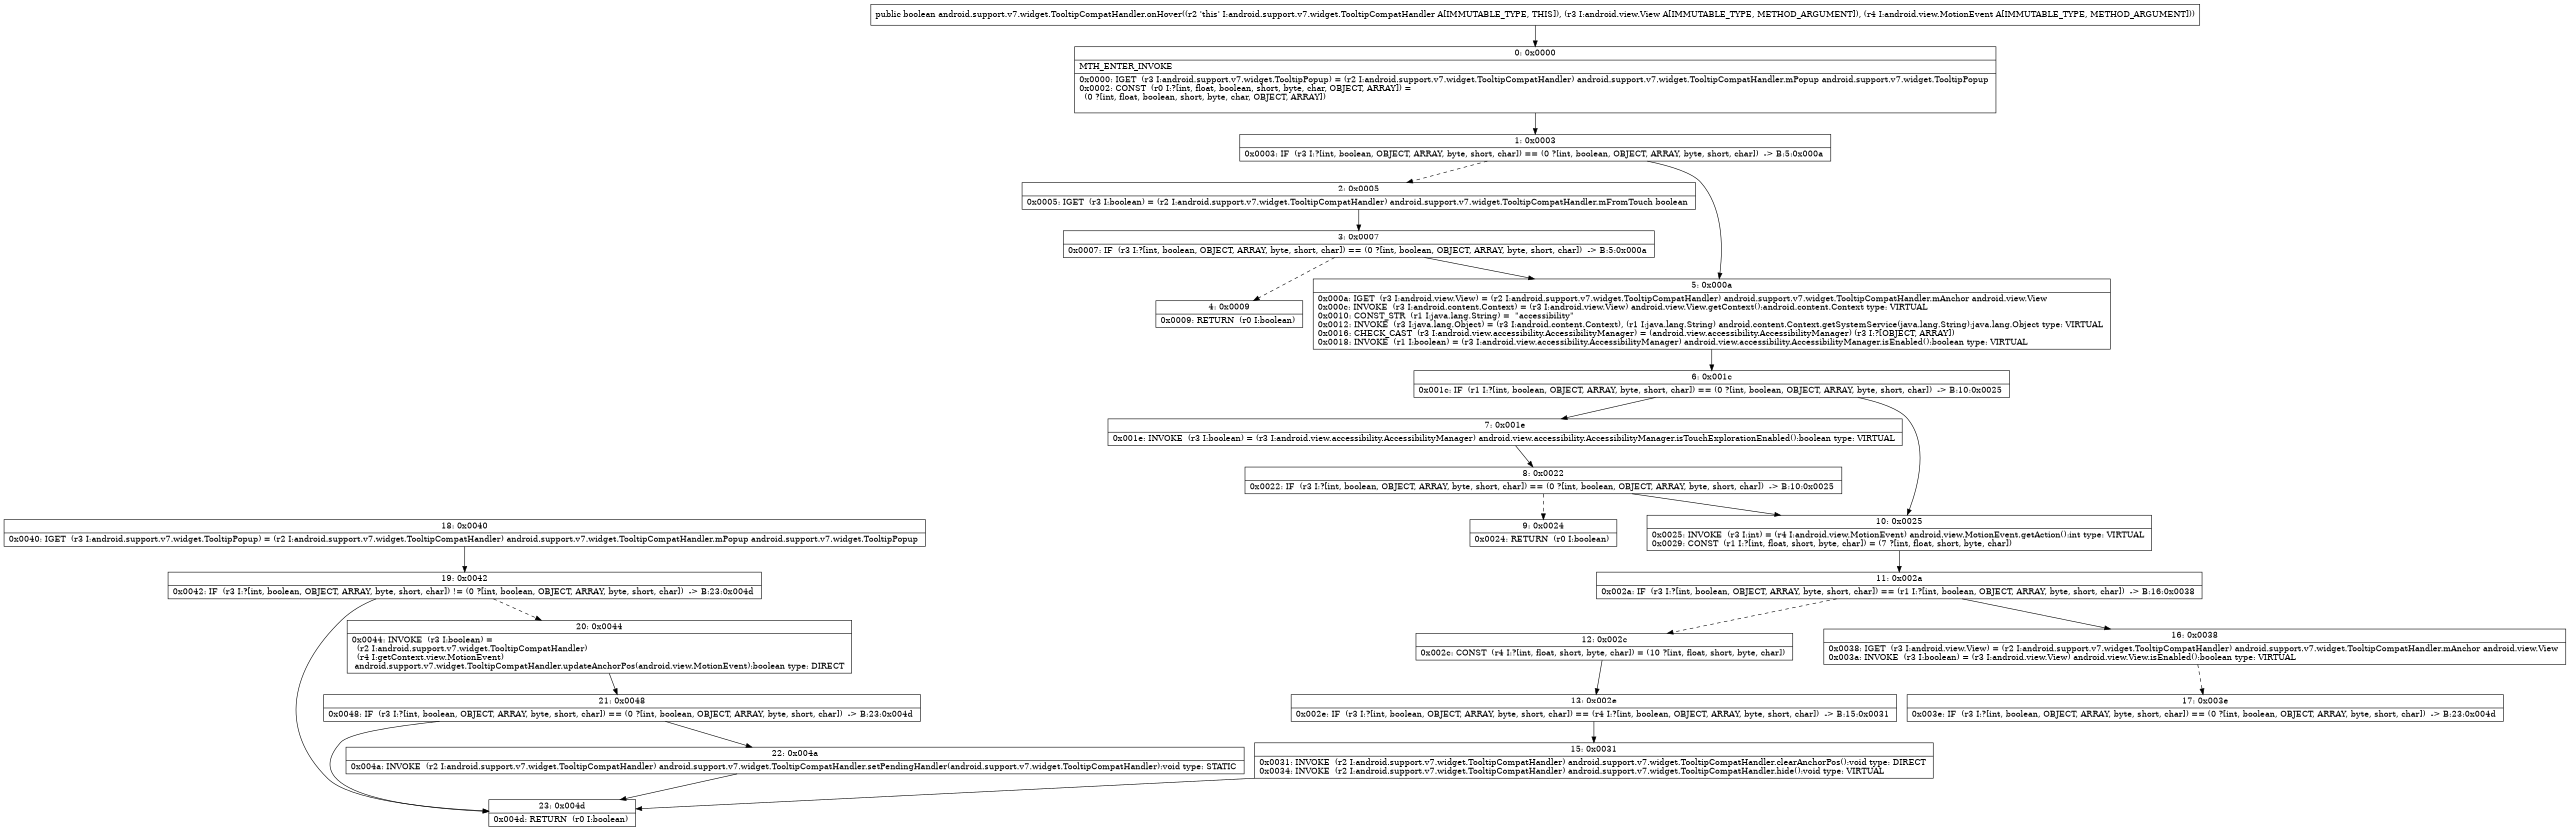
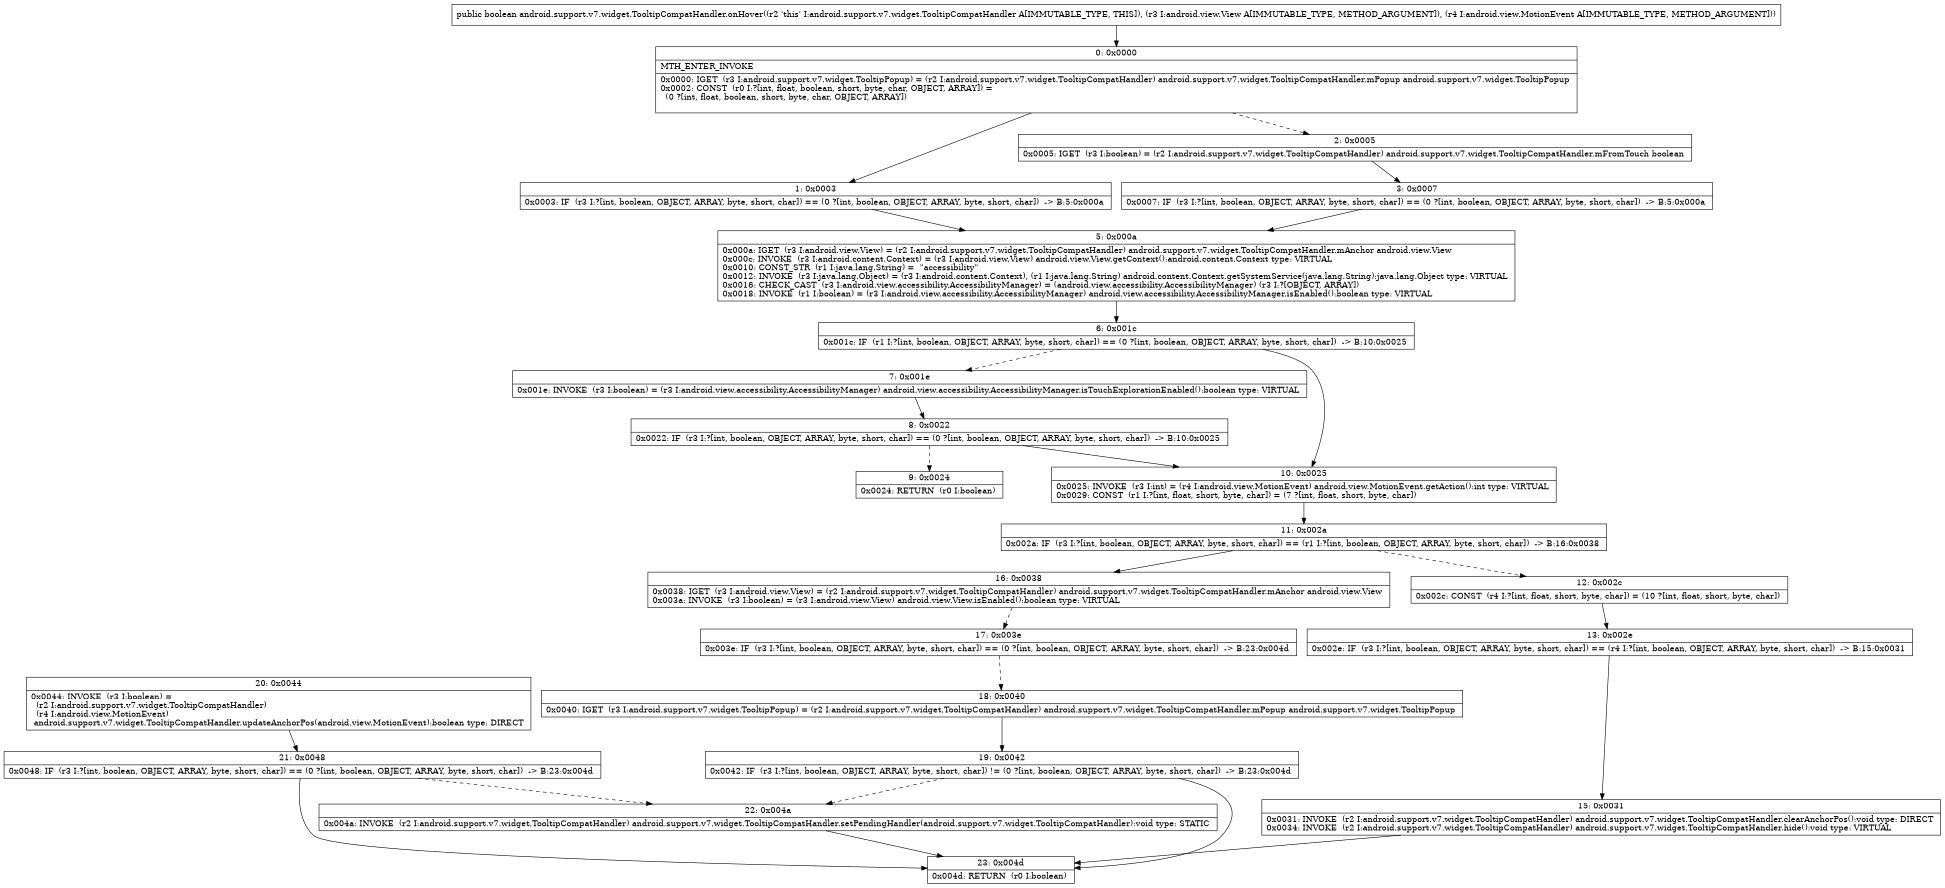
edge "1: 0x0003" -> "2: 0x0005": now "0: 0x0000" -> "2: 0x0005"
node "4: 0x0009": removed
edge "6: 0x001c" -> "7: 0x001e": style solid -> dashed
edge "19: 0x0042" -> "20: 0x0044": now "19: 0x0042" -> "22: 0x004a"
node "20: 0x0044": text "(r4 I:getContext.view.MotionEvent)" -> "(r4 I:android.view.MotionEvent)"
edge "17: 0x003e" -> "18: 0x0040": added
edge "21: 0x0048" -> "22: 0x004a": style solid -> dashed
